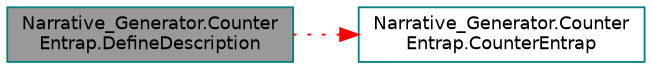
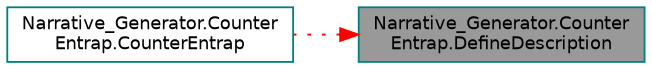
edge "Narrative_Generator.Counter Entrap.DefineDescription" -> "Narrative_Generator.Counter Entrap.CounterEntrap": reversed
